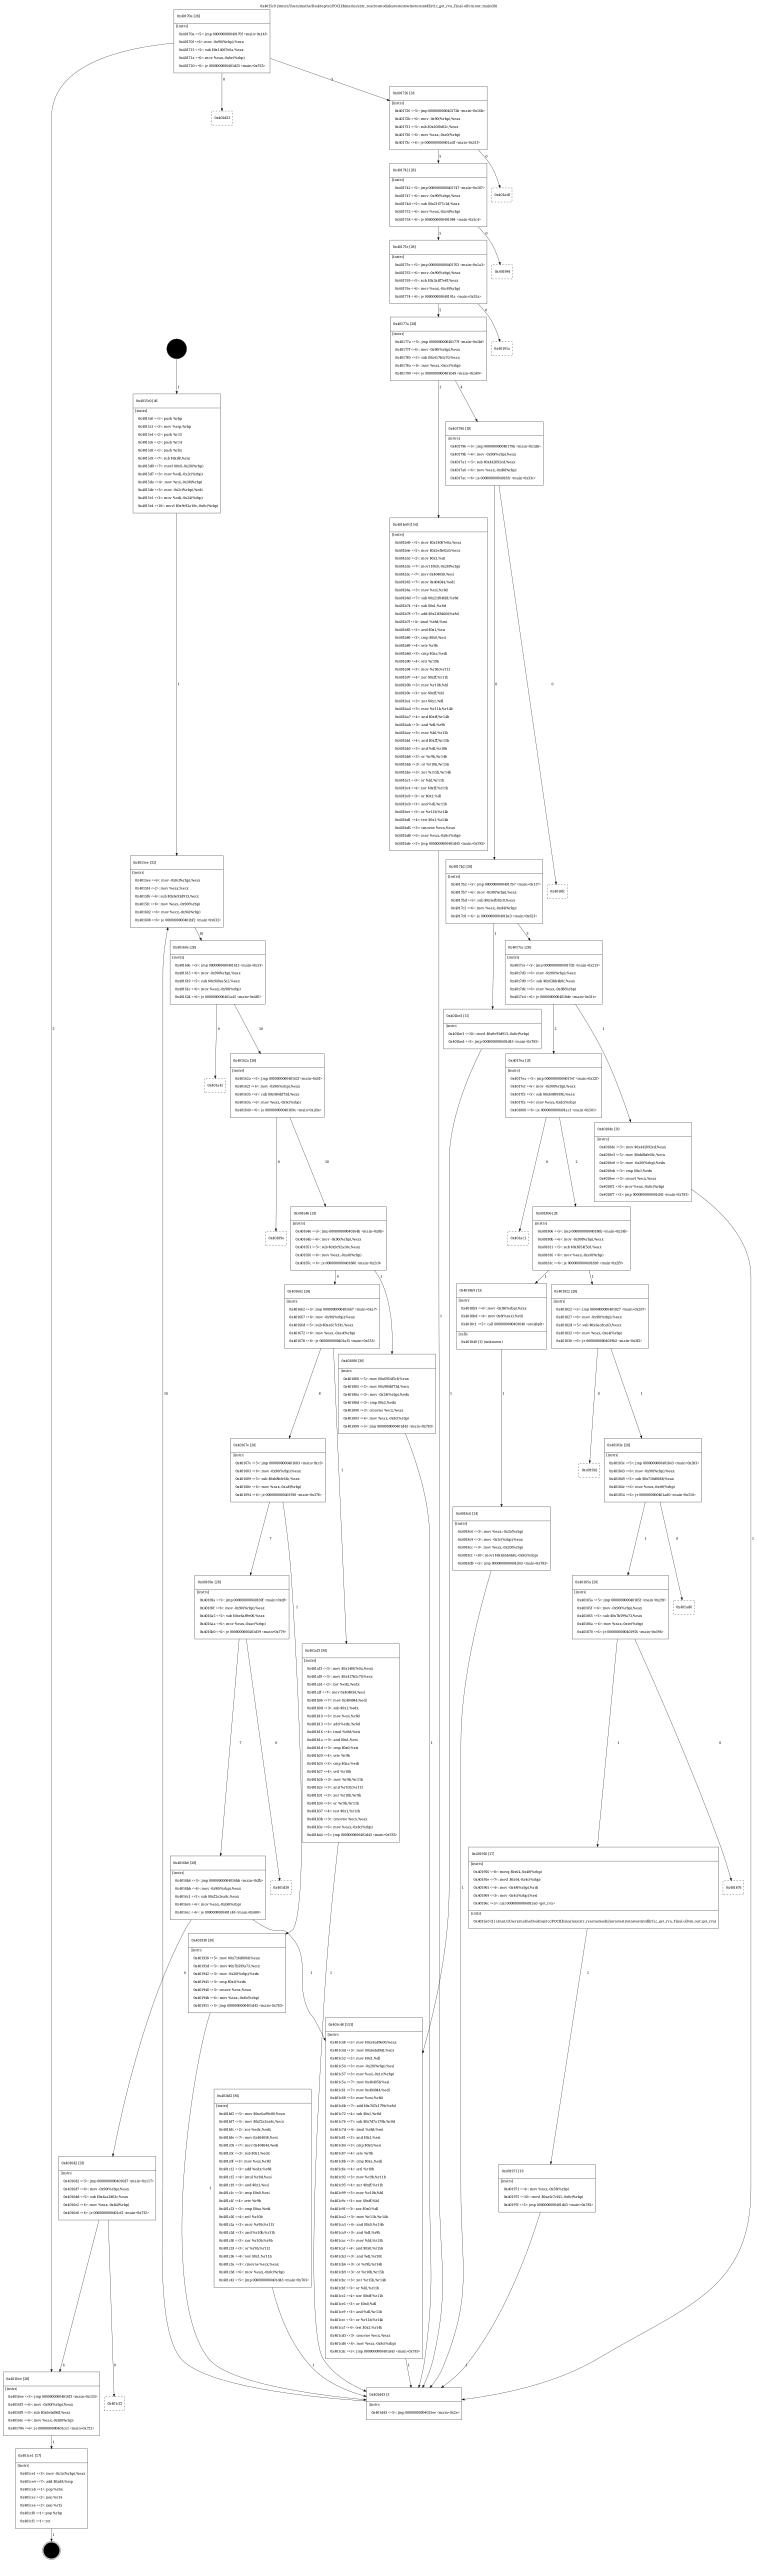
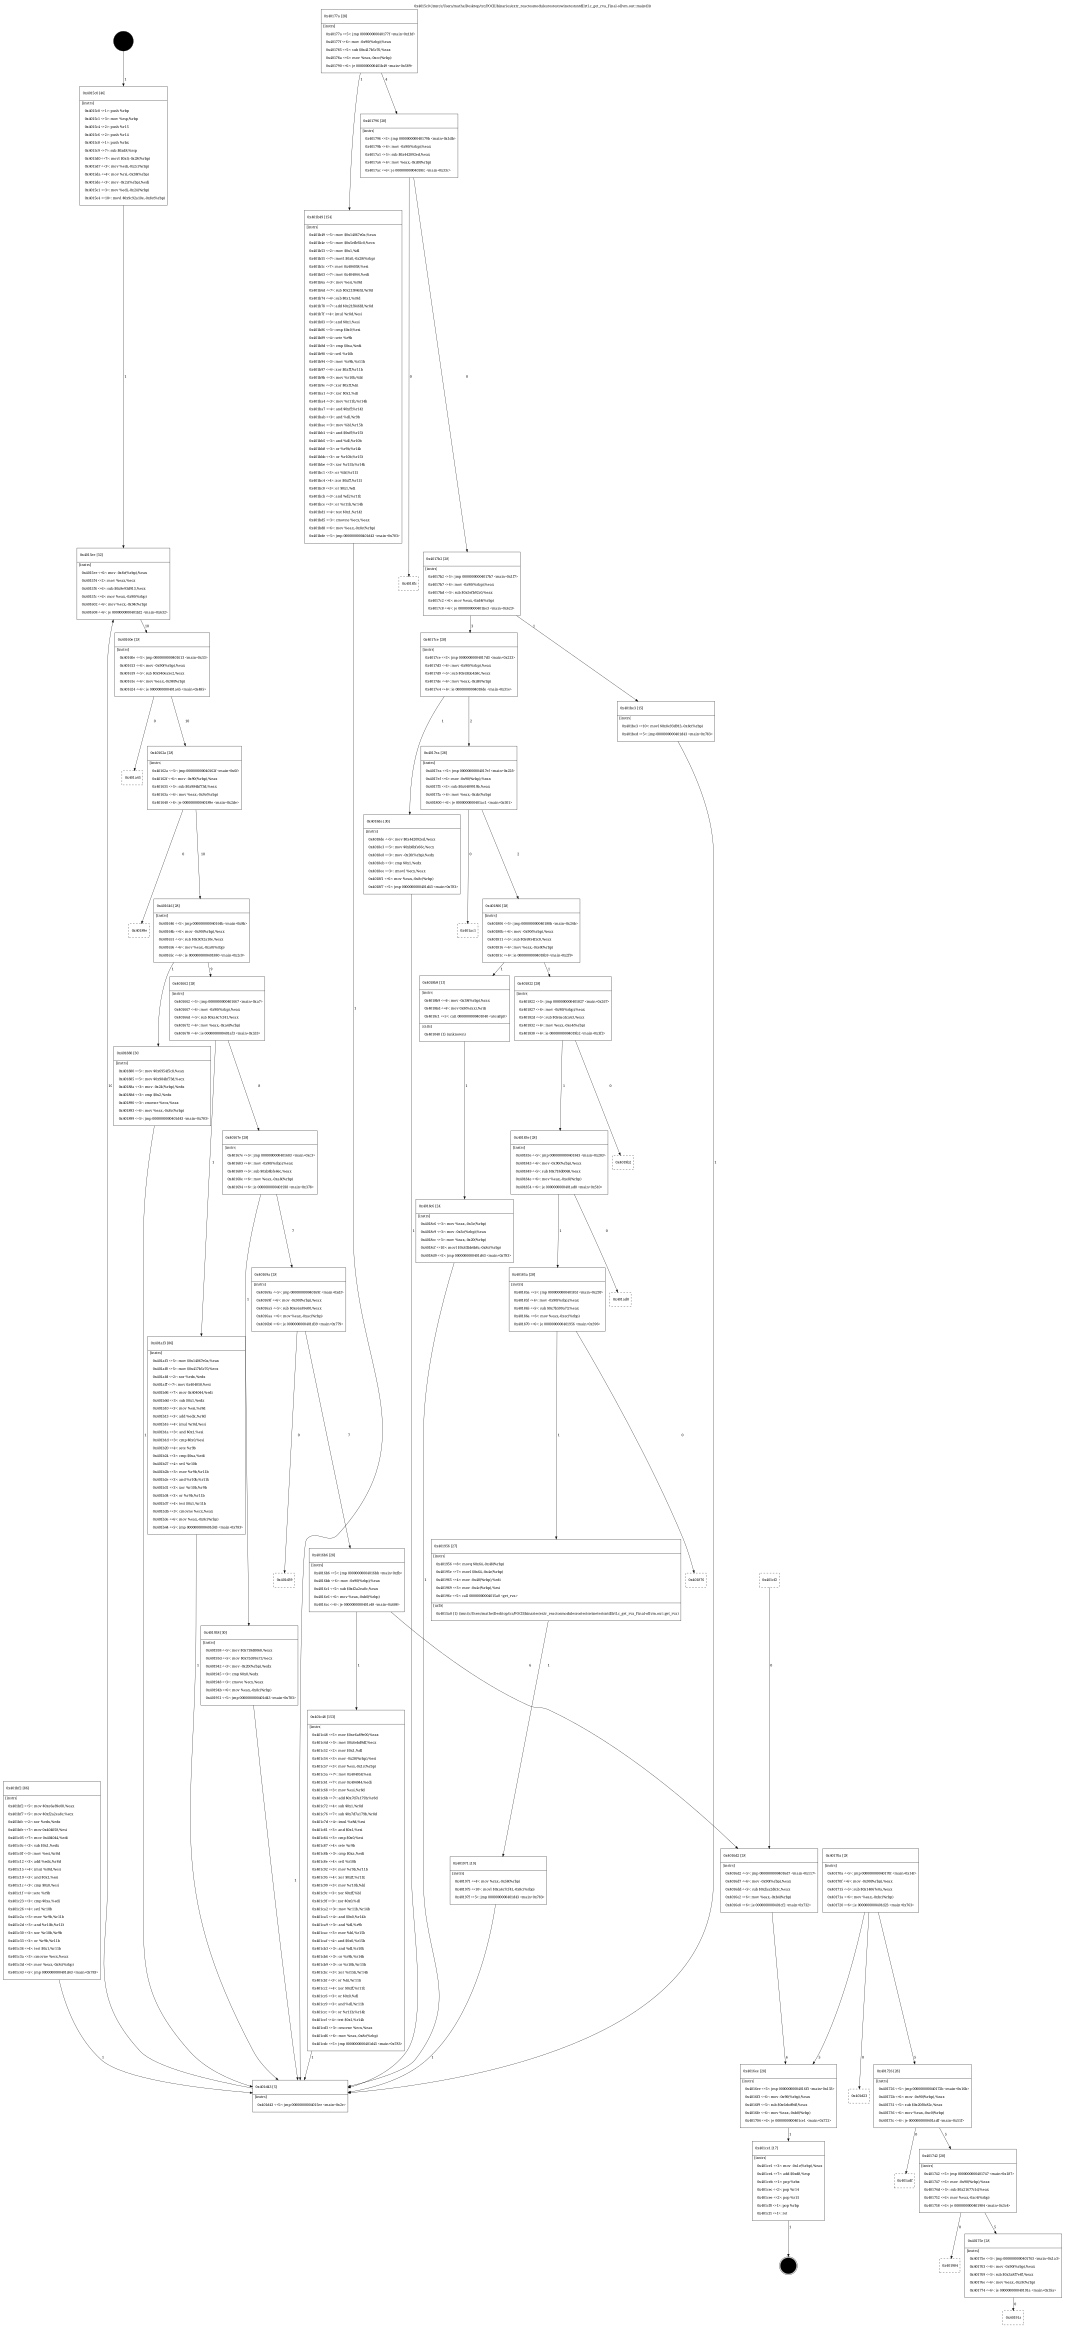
edge "0x40175e [28]" -> "0x40177a [28]": removed, label "5"
edge "0x401be3 [15]" -> "0x401c48 [153]": now "0x401be3 [15]" -> "0x401d43 [5]"
edge "0x4016d2 [28]" -> "0x401cf2": reversed
